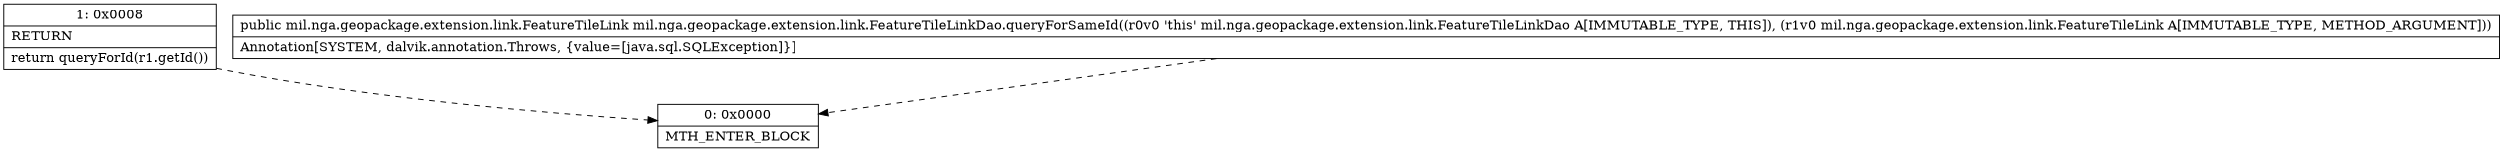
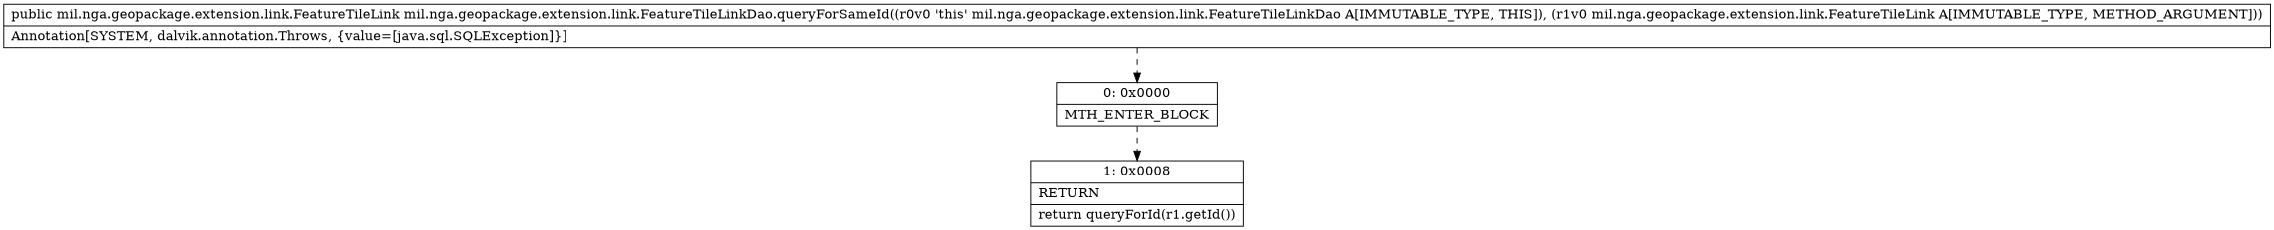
edge "1: 0x0008" -> "0: 0x0000": reversed
